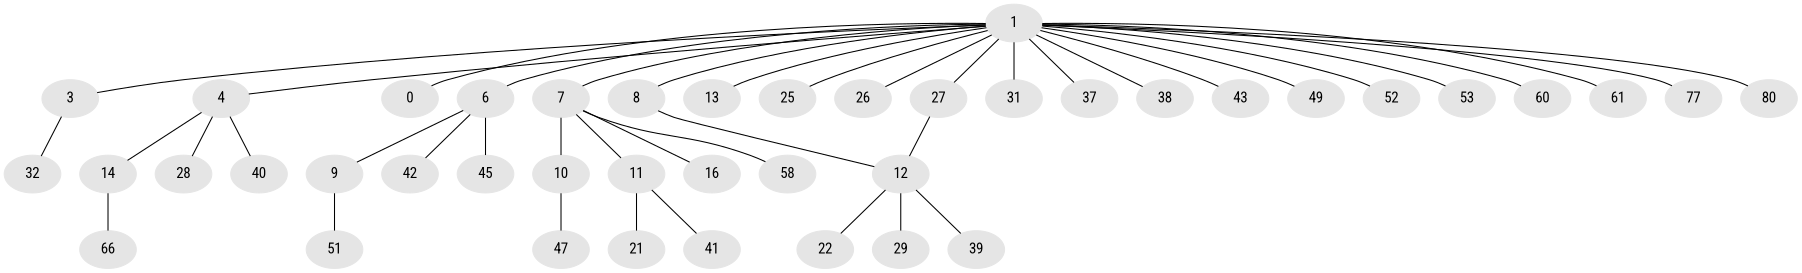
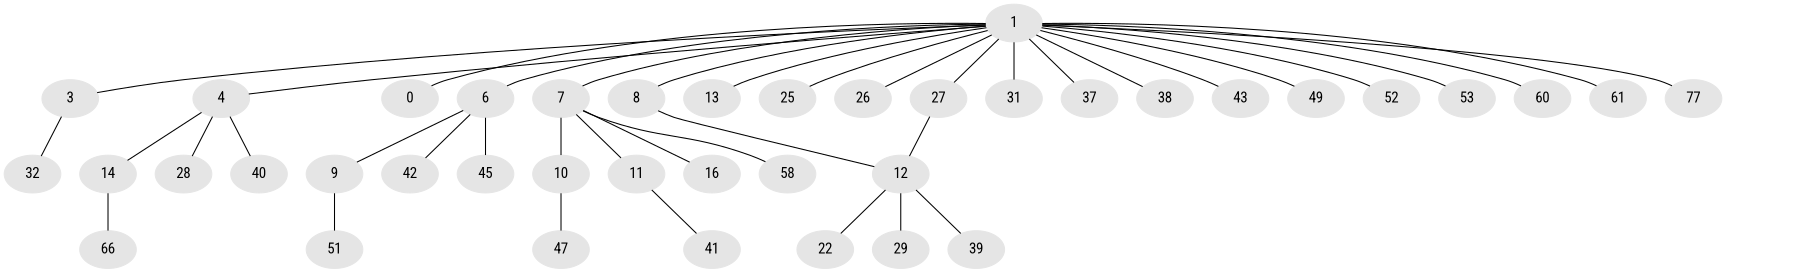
node "80": removed
node "21": removed
